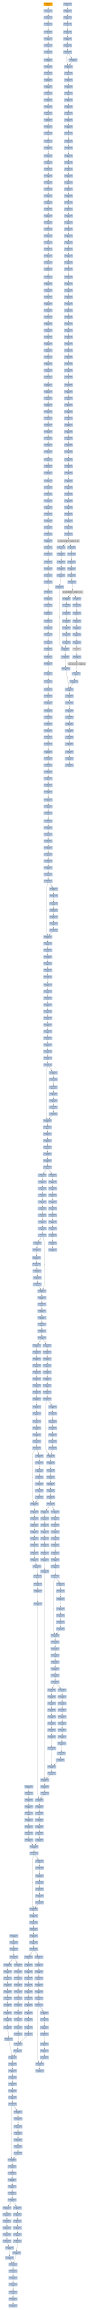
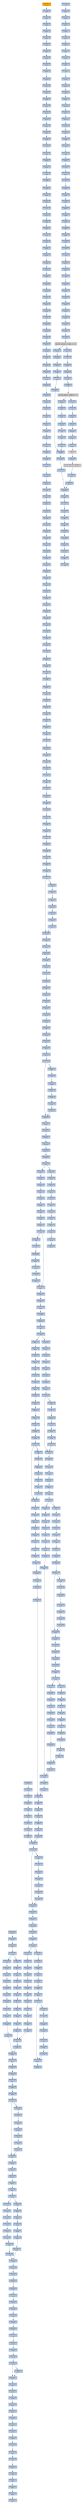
node "0x00447cd0 popl": removed
node "0x00447a36 subl": added
